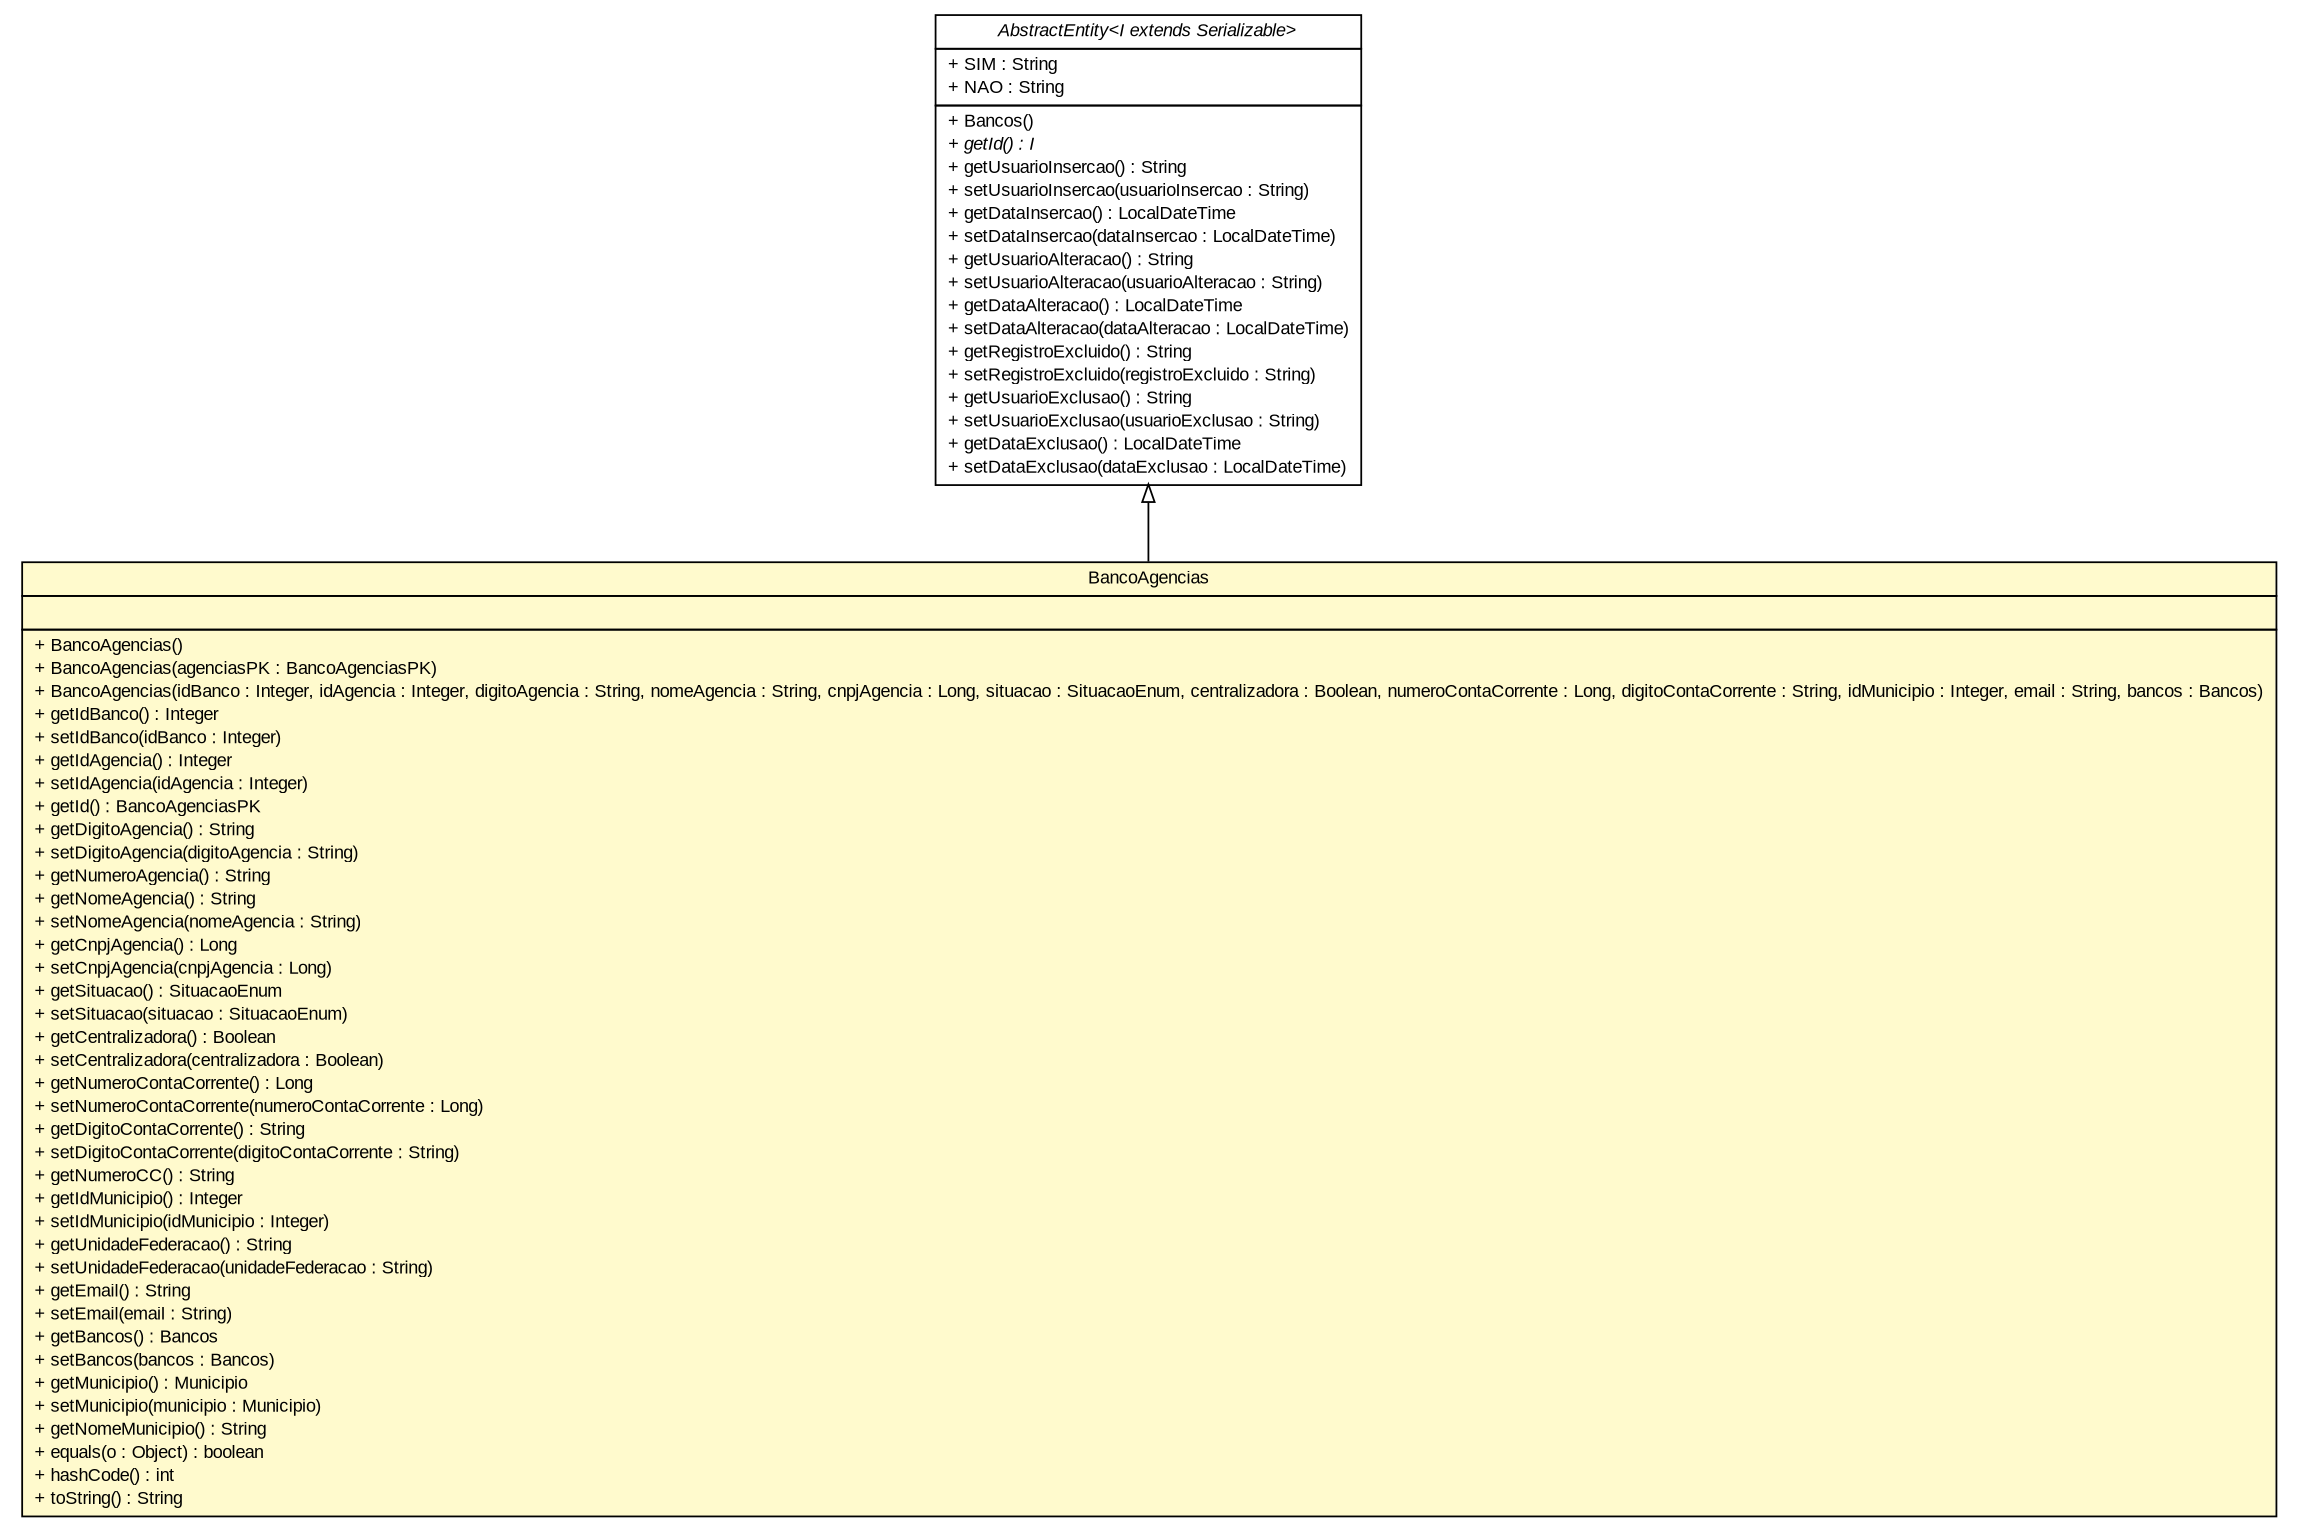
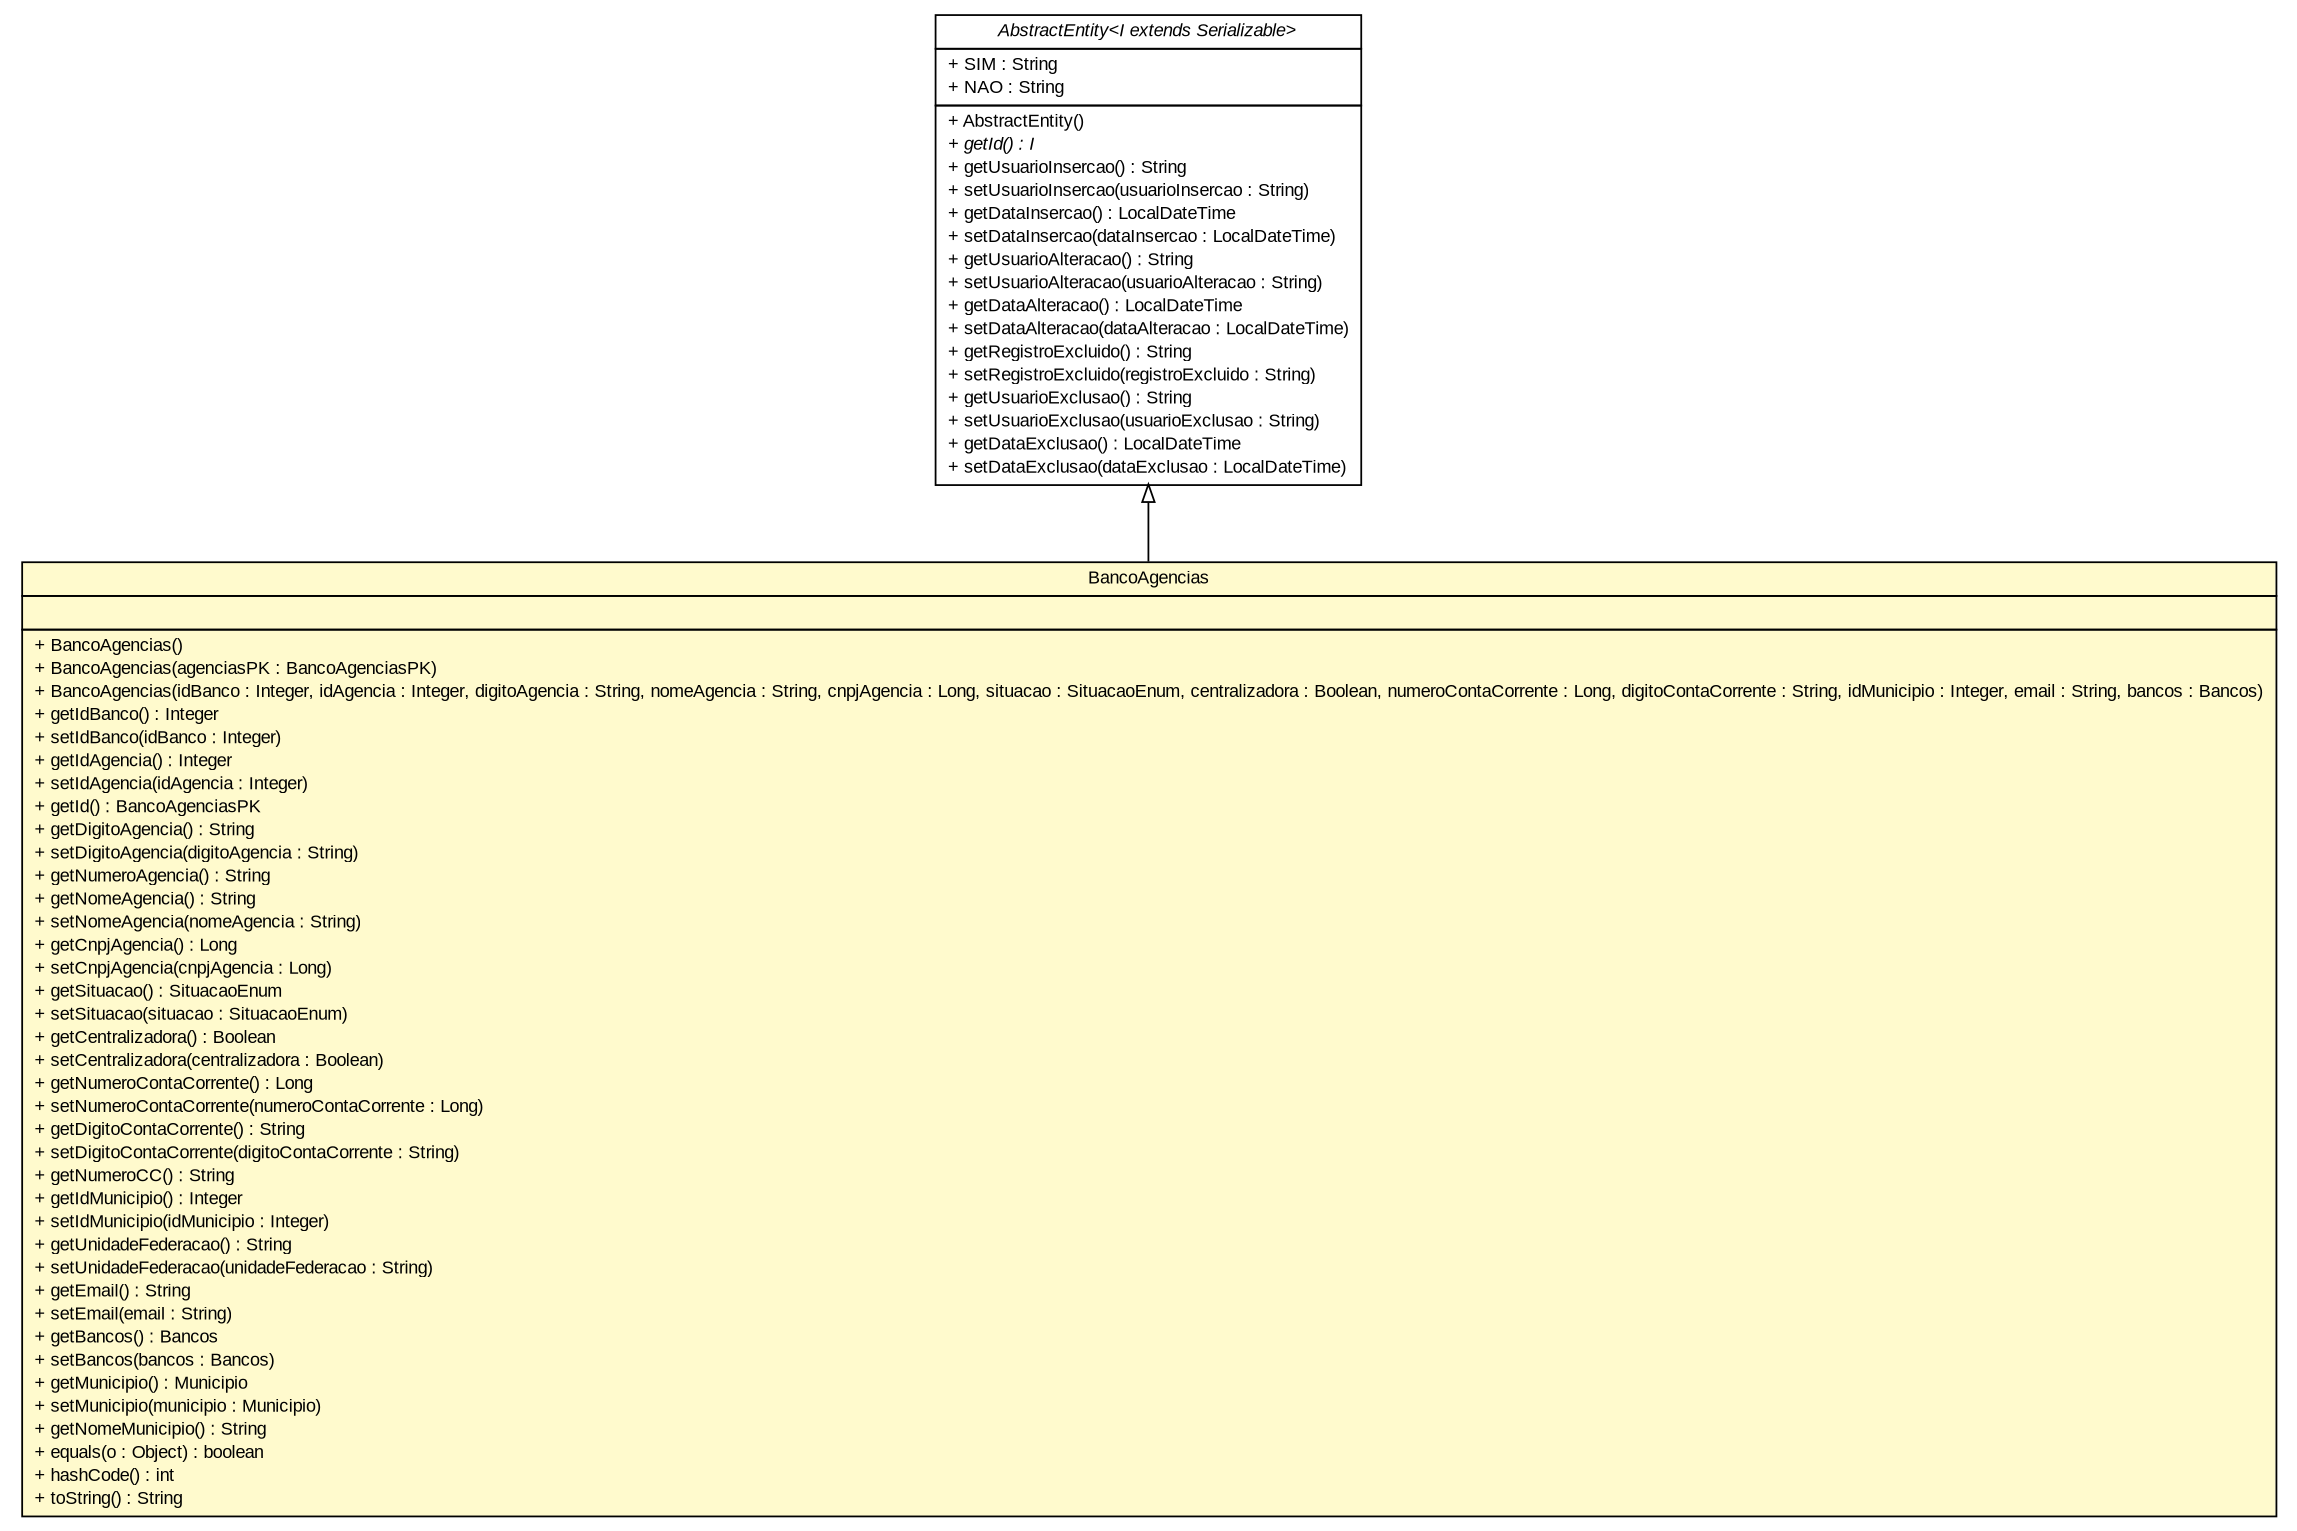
node "AbstractEntity<I extends Serializable>": text "+ Bancos()" -> "+ AbstractEntity()"
